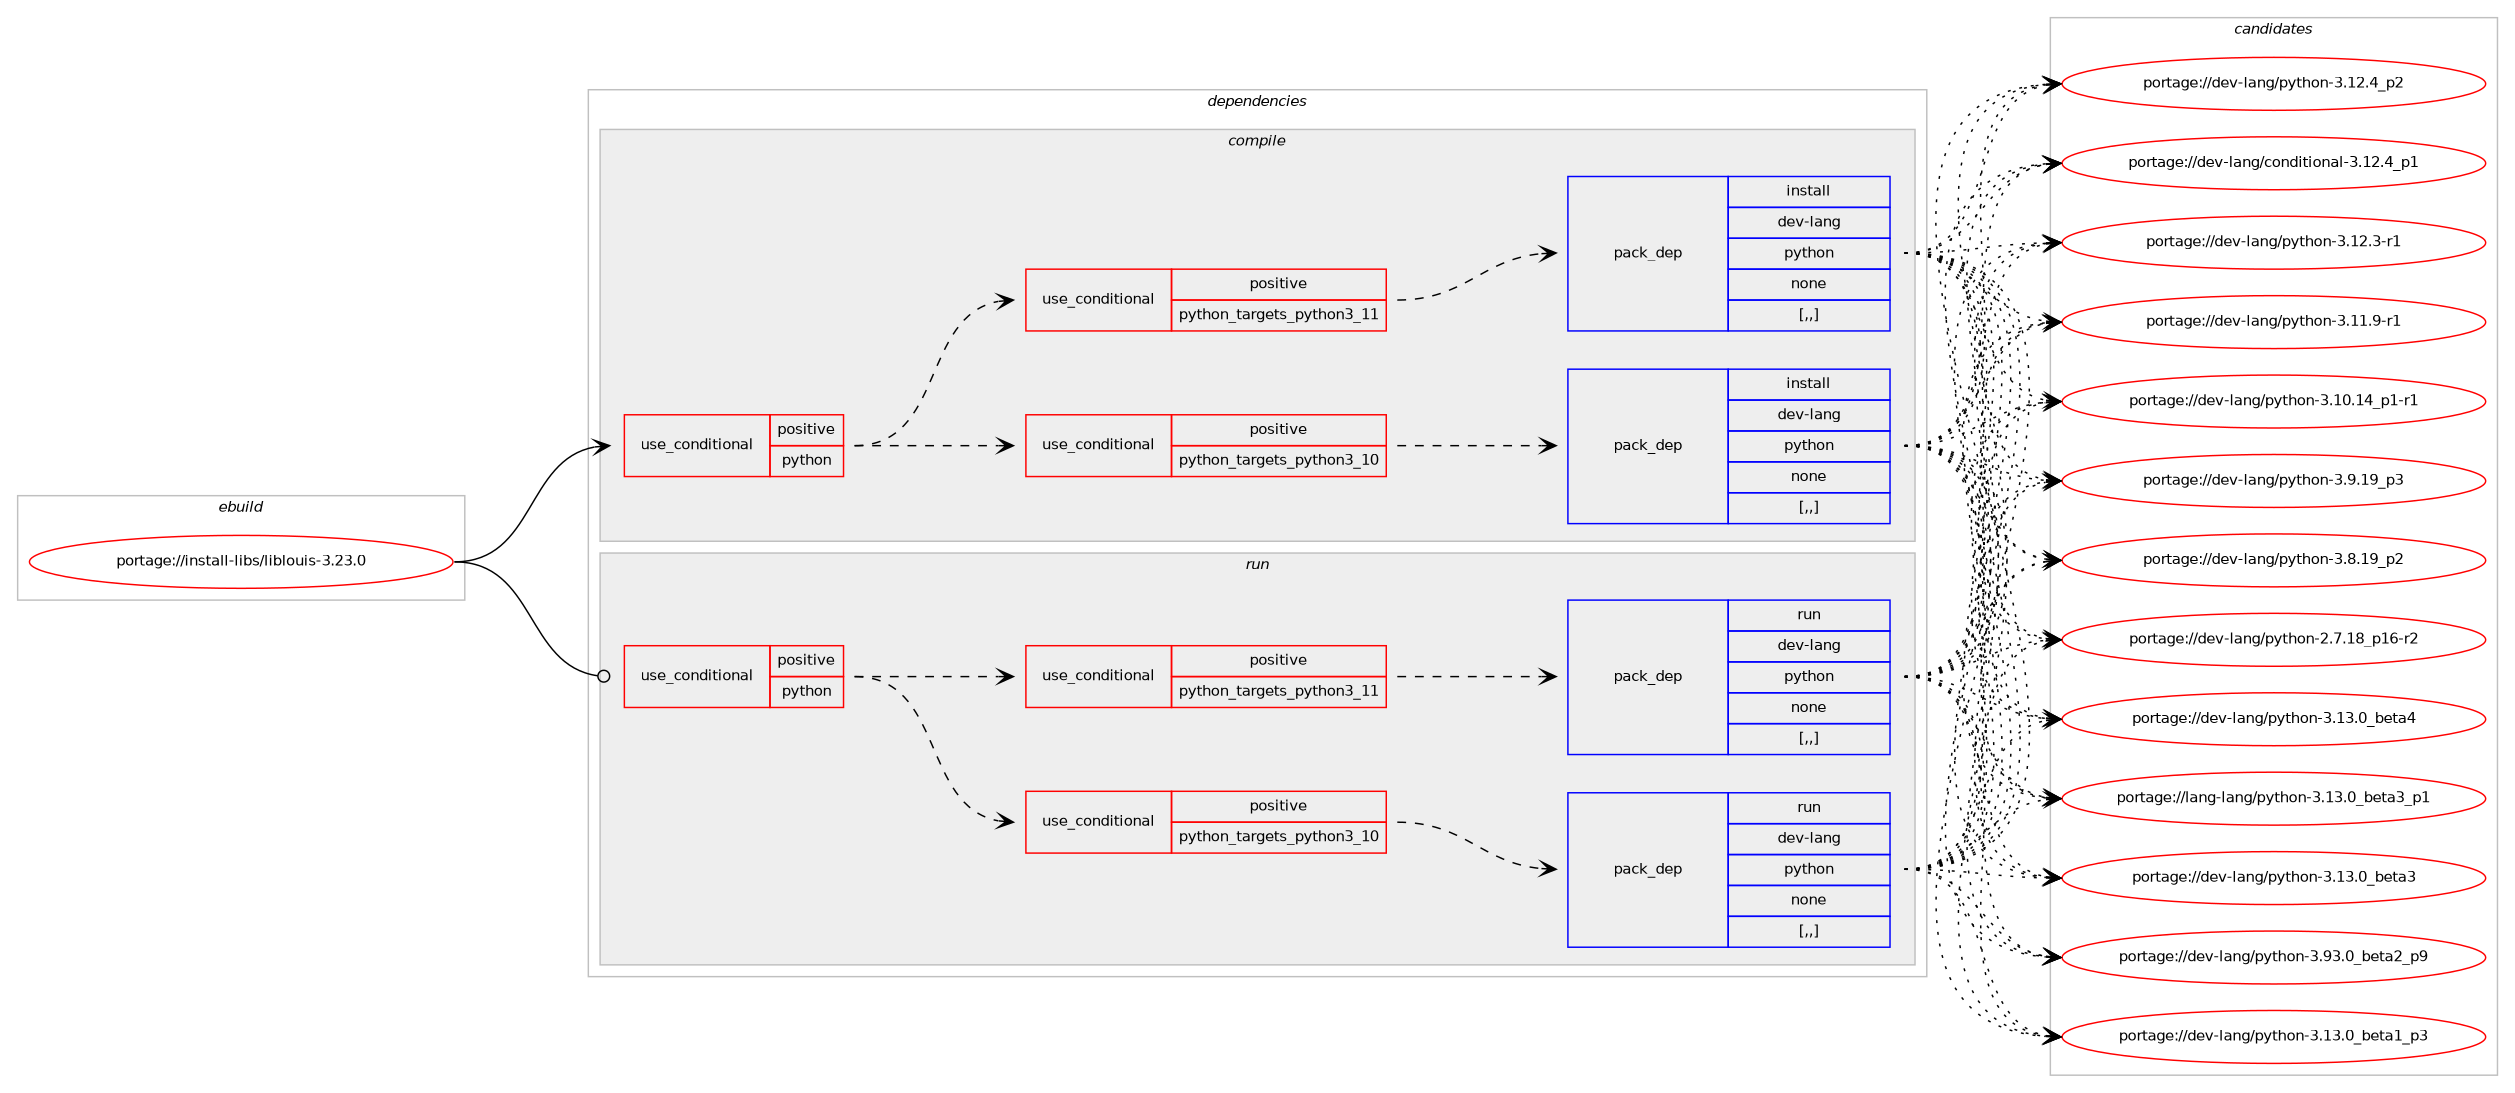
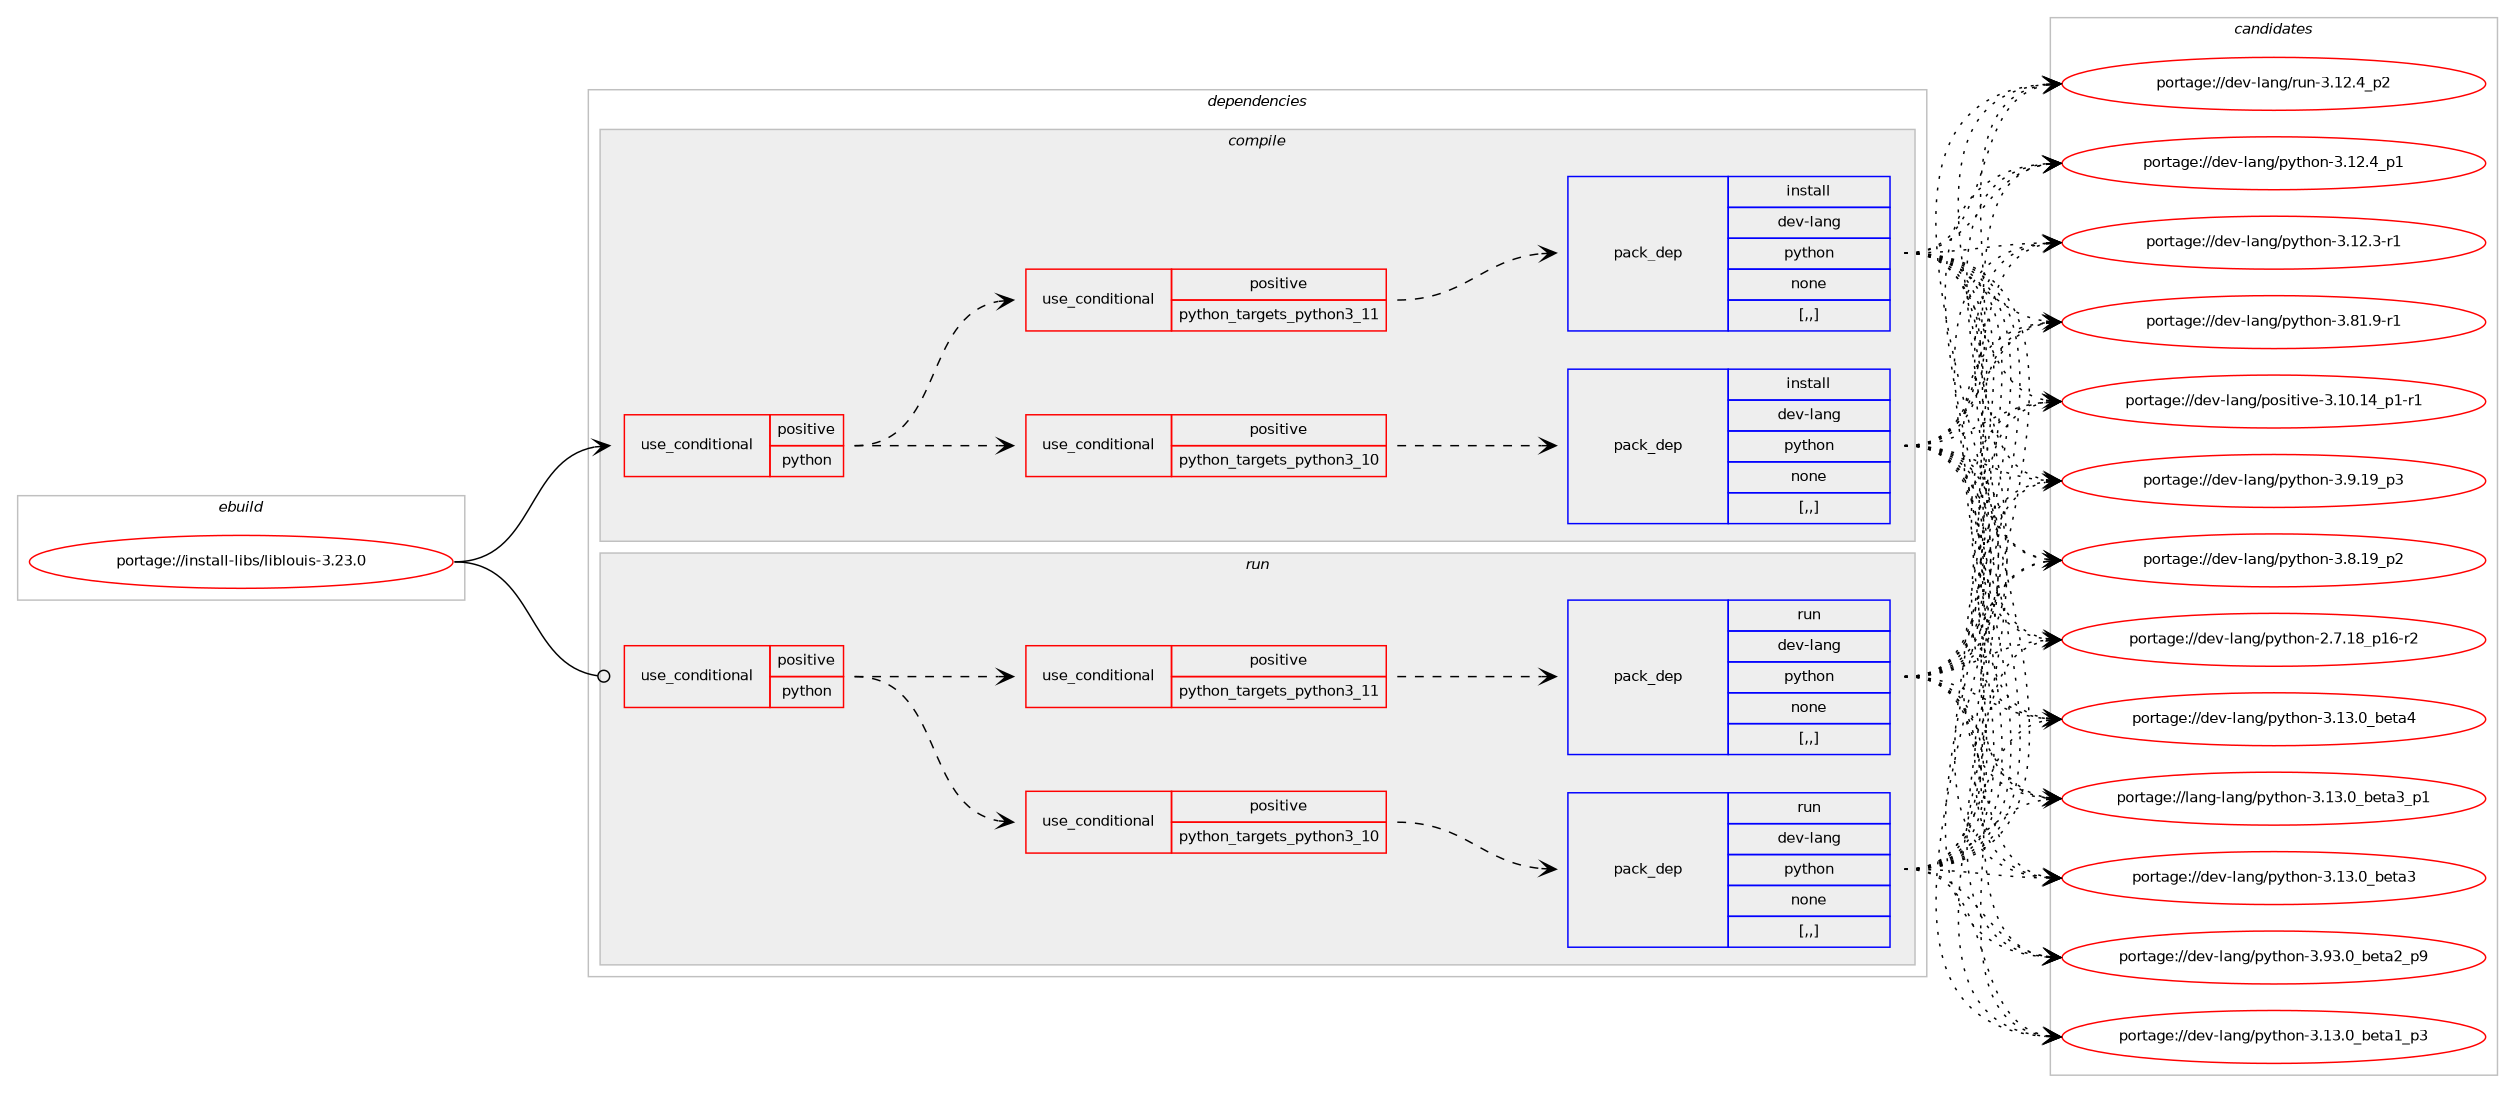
node "portage://dev-lang/python-3.12.4_p2": label "portage://dev-lang/python-3.12.4_p2" -> "portage://dev-lang/run-3.12.4_p2"
node "portage://dev-lang/conditional-3.12.4_p1": label "portage://dev-lang/conditional-3.12.4_p1" -> "portage://dev-lang/python-3.12.4_p1"
node "portage://dev-lang/python-3.11.9-r1": label "portage://dev-lang/python-3.11.9-r1" -> "portage://dev-lang/python-3.81.9-r1"
node "portage://dev-lang/python-3.10.14_p1-r1": label "portage://dev-lang/python-3.10.14_p1-r1" -> "portage://dev-lang/positive-3.10.14_p1-r1"
